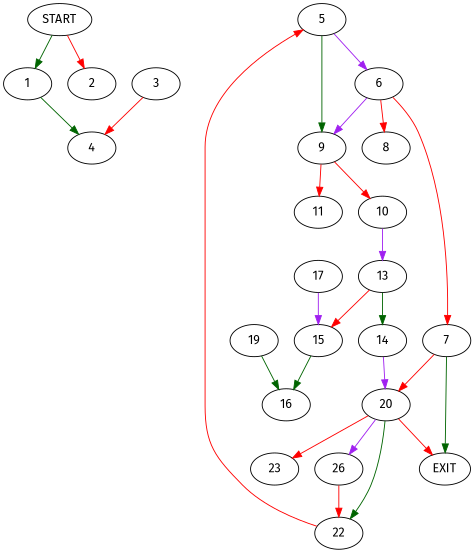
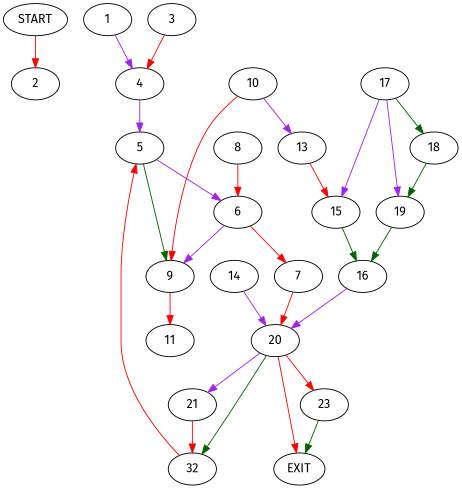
edge "START" -> "1": removed
edge "4" -> "5": added
edge "6" -> "8": reversed
edge "1" -> "4": color darkgreen -> purple
edge "17" -> "19": added
node "18": added
edge "9" -> "10": reversed
edge "13" -> "14": removed
edge "16" -> "20": added
edge "7" -> "EXIT": now "23" -> "EXIT"
node "26": label "26" -> "21"
node "22": label "22" -> "32"
